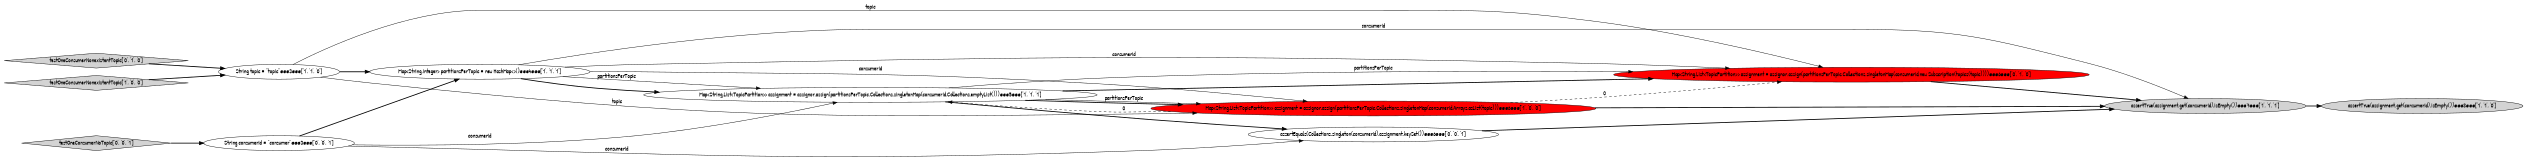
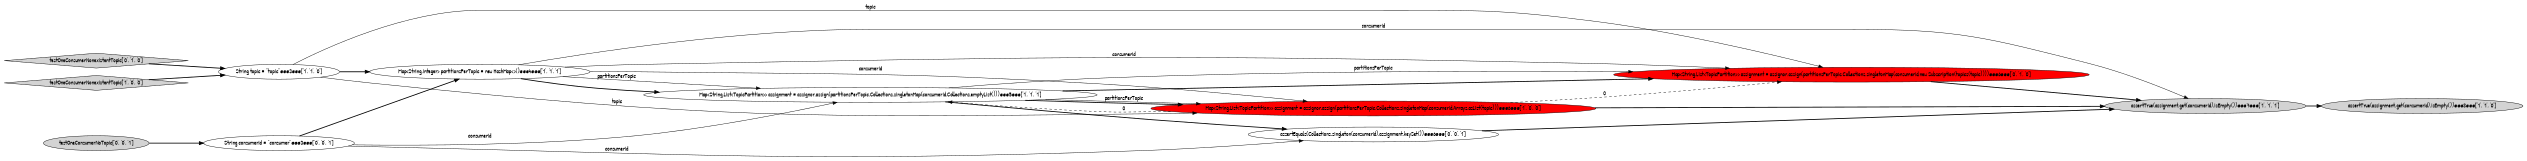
node "testOneConsumerNoTopic['0', '0', '1']": shape diamond -> ellipse
